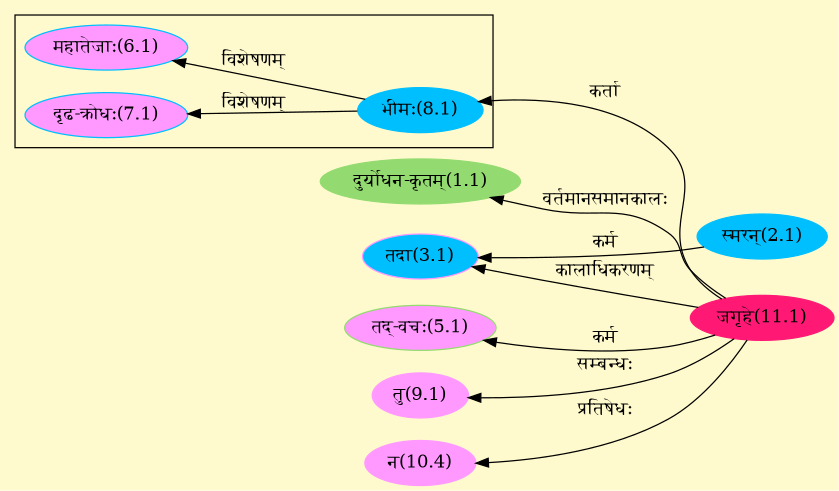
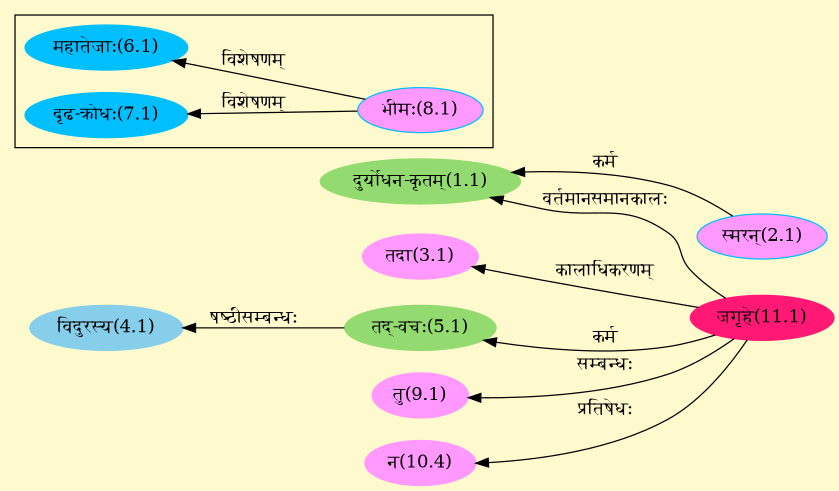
node "महातेजाः(6.1)": fillcolor #ff99ff -> #00bfff
node "भीमः(8.1)": fillcolor #00bfff -> #ff99ff
node "दृढ-क्रोधः(7.1)": fillcolor #ff99ff -> #00bfff
edge "जगृहे(11.1)" -> "भीमः(8.1)": removed, label "कर्ता"
node "स्मरन्(2.1)": fillcolor #00bfff -> #ff99ff
edge "स्मरन्(2.1)" -> "तदा(3.1)": now "स्मरन्(2.1)" -> "दुर्योधन-कृतम्(1.1)"
node "तदा(3.1)": fillcolor #00bfff -> #ff99ff
node "विदुरस्य(4.1)": added
node "तद्-वचः(5.1)": fillcolor #ff99ff -> #93db70
